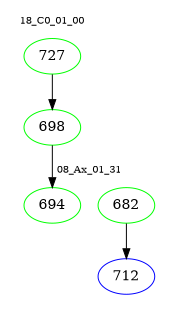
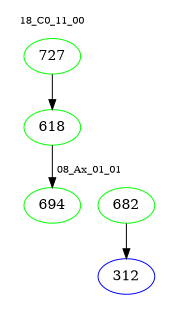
cluster "18_C0_01_00": label "18_C0_01_00" -> "18_C0_11_00"
node "698": label "698" -> "618"
cluster "08_Ax_01_31": label "08_Ax_01_31" -> "08_Ax_01_01"
node "712": label "712" -> "312"
